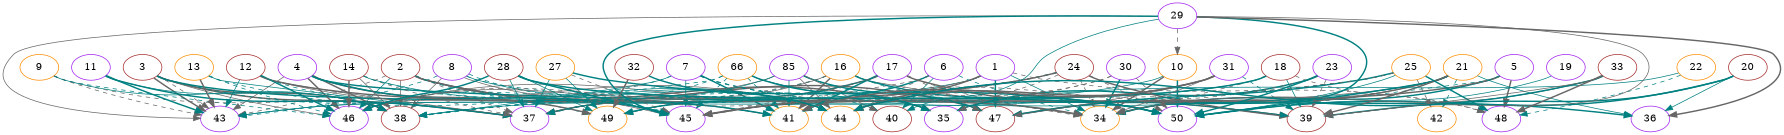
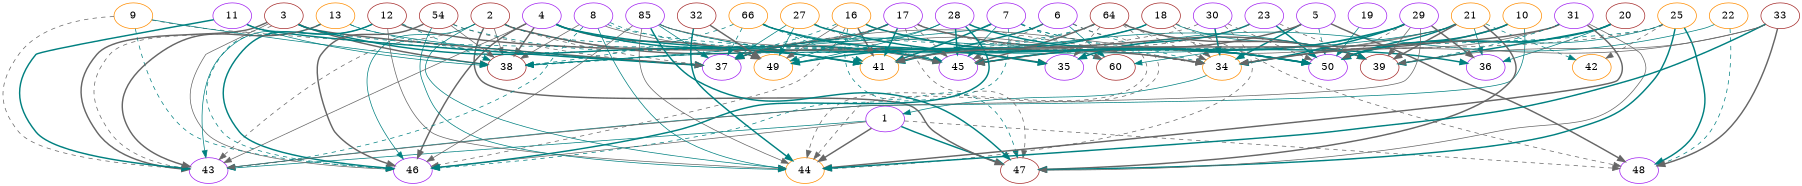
edge "29" -> "10": now "29" -> "50"
node "14": label "14" -> "54"
node "28": color brown -> purple
node "24": label "24" -> "64"
edge "1" -> "34": reversed
edge "12" -> "37": removed
node "40": label "40" -> "60"
